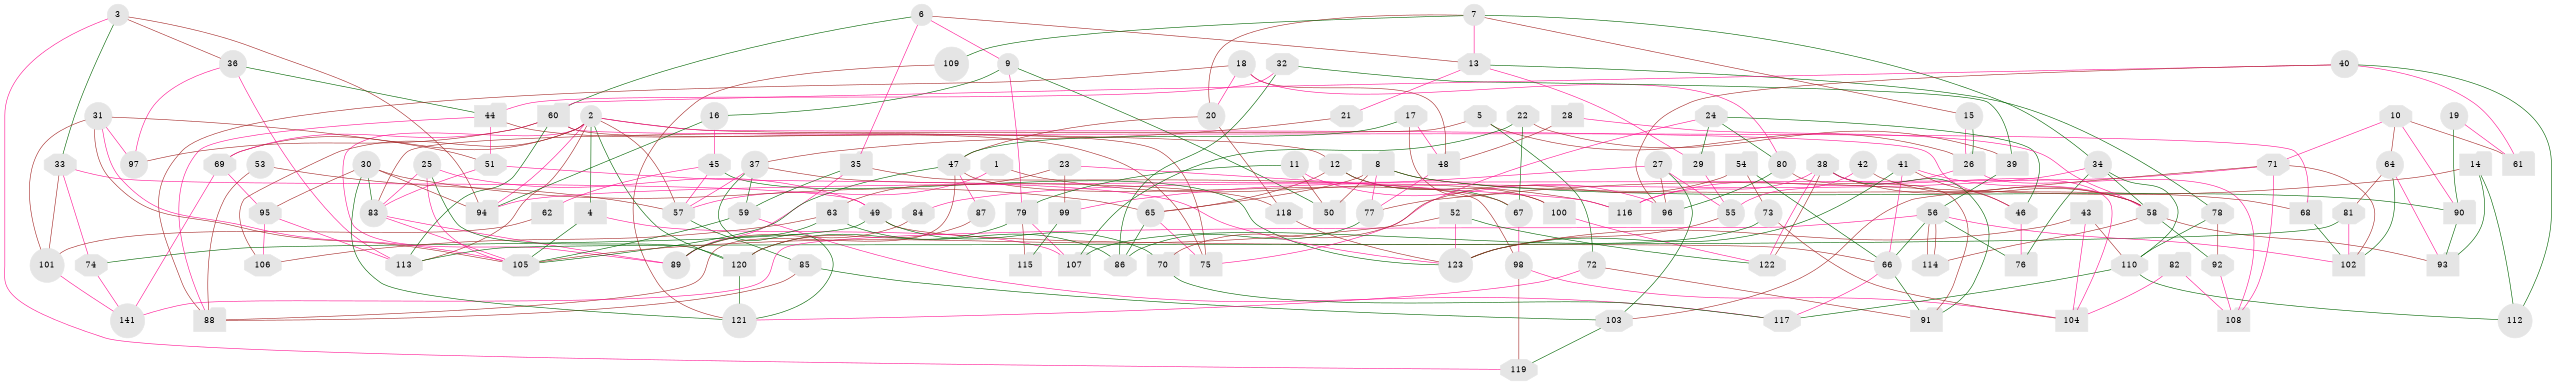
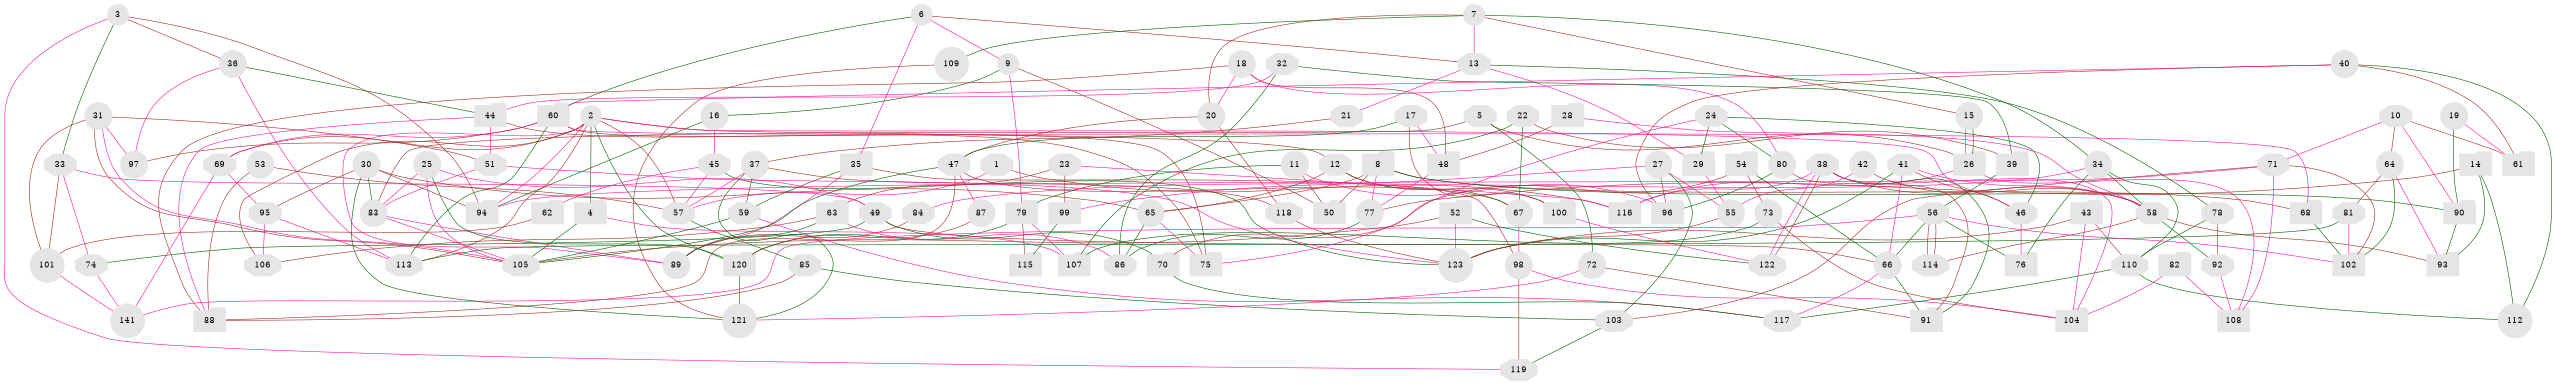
edge "40" -- "61": color deeppink -> brown
edge "9" -- "50": color darkgreen -> brown
edge "63" -- "86": color darkgreen -> deeppink
